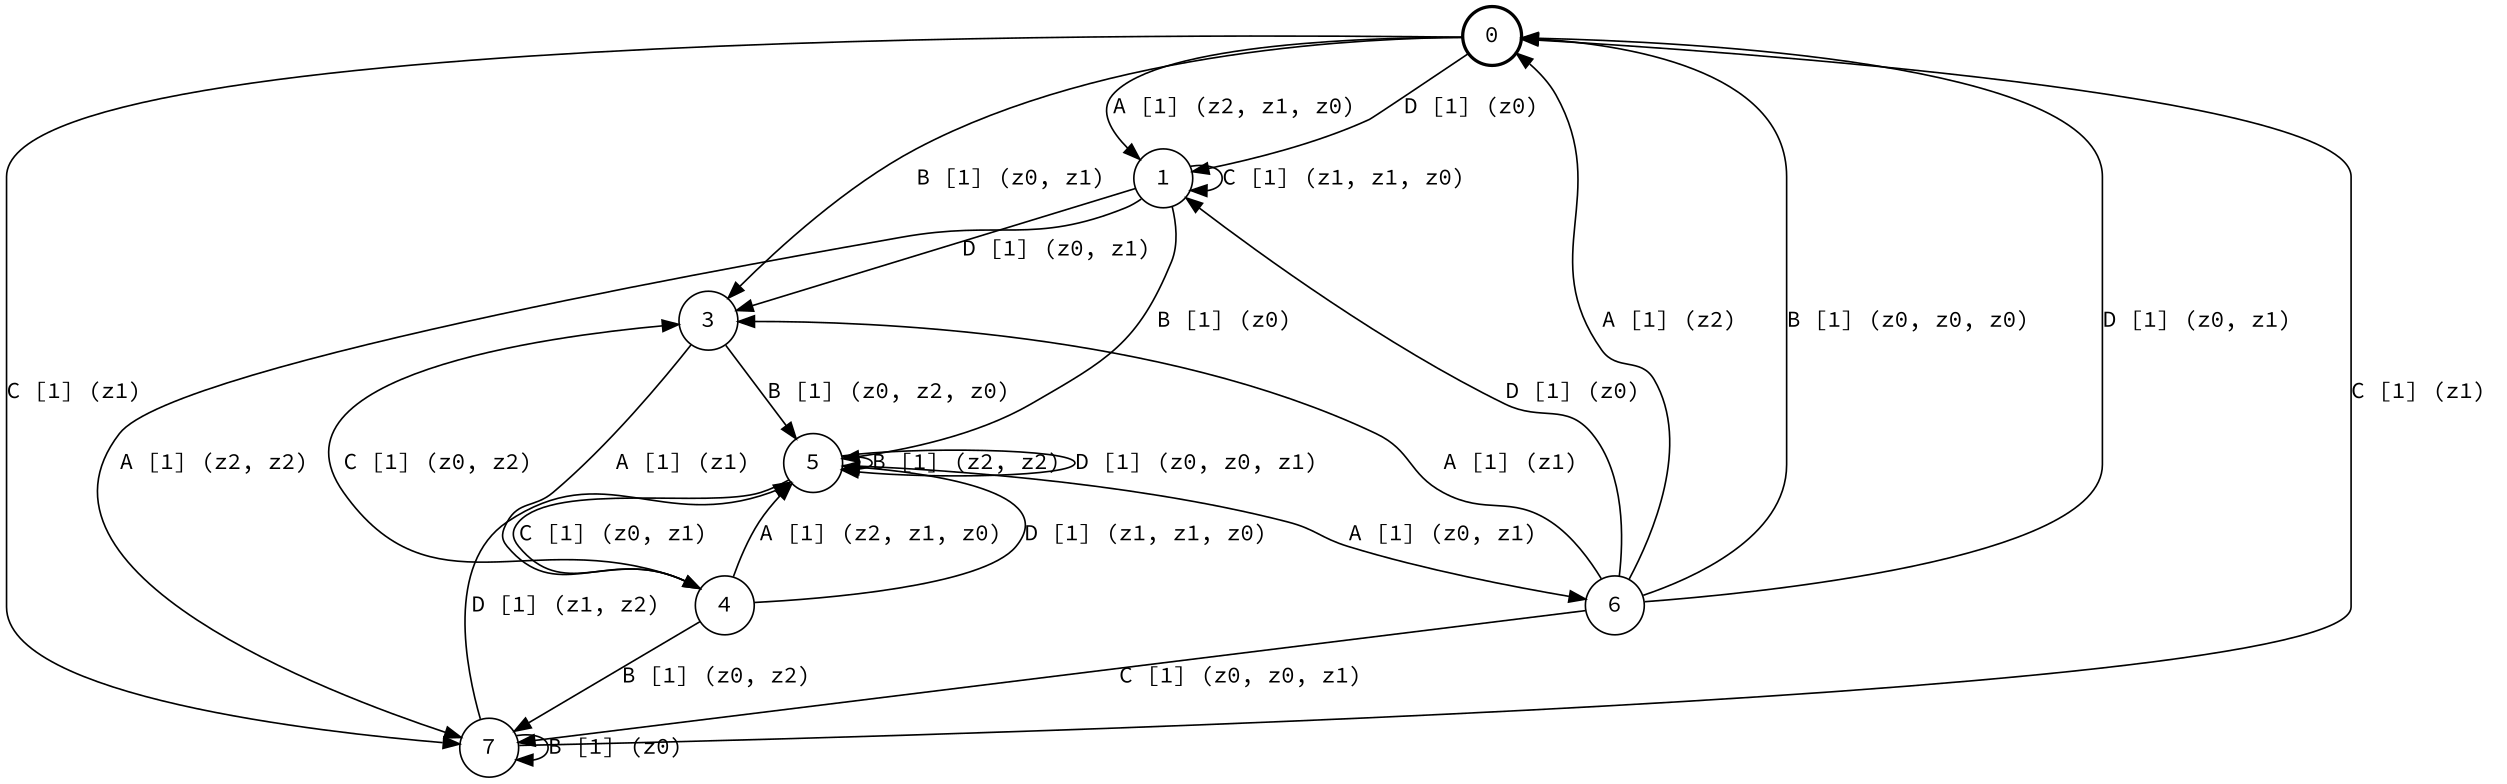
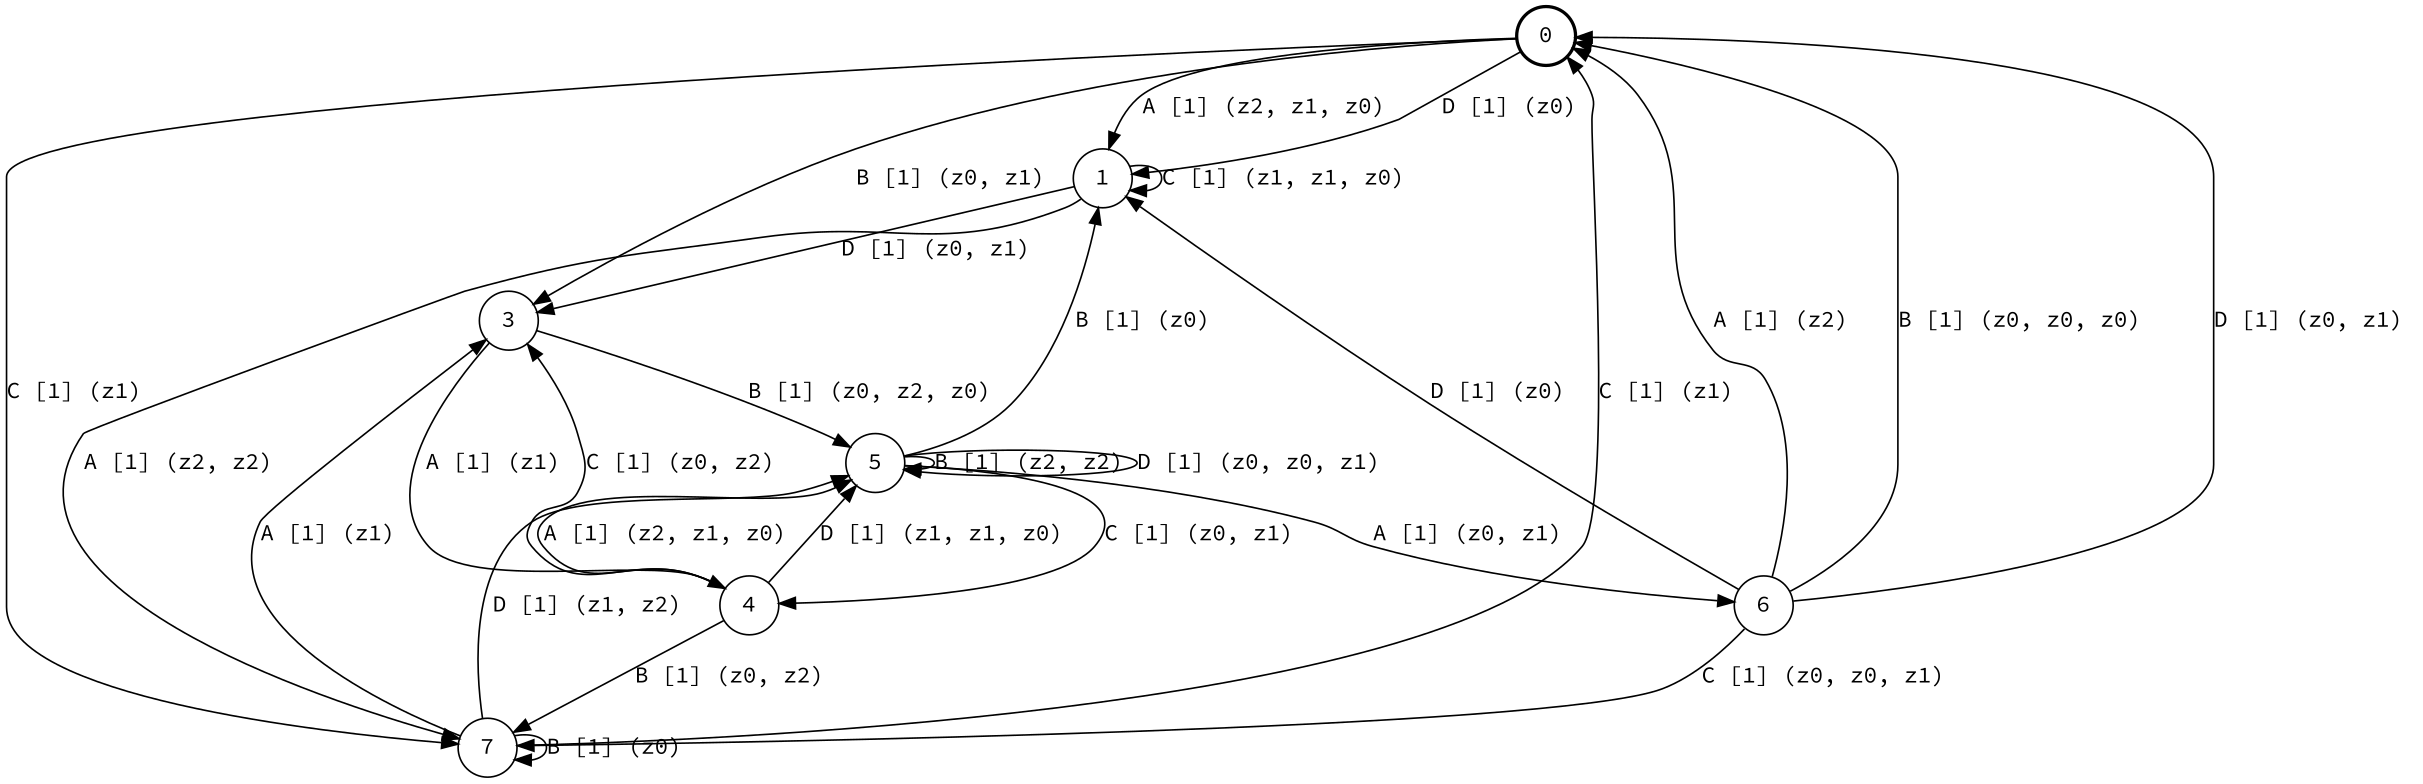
edge "6" -> "3": now "7" -> "3"
edge "1" -> "5": reversed
